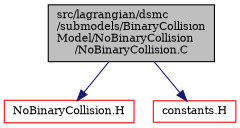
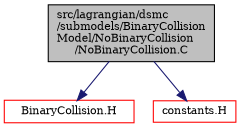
node "NoBinaryCollision.H": label "NoBinaryCollision.H" -> "BinaryCollision.H"
